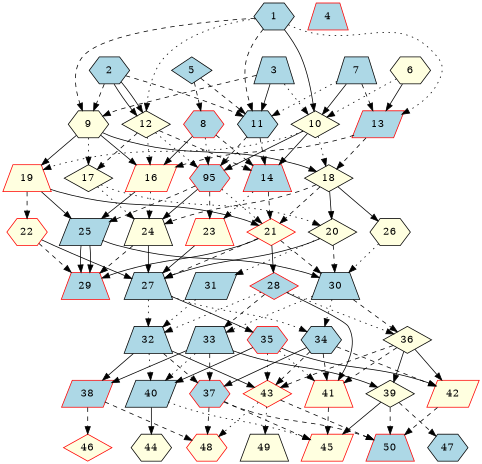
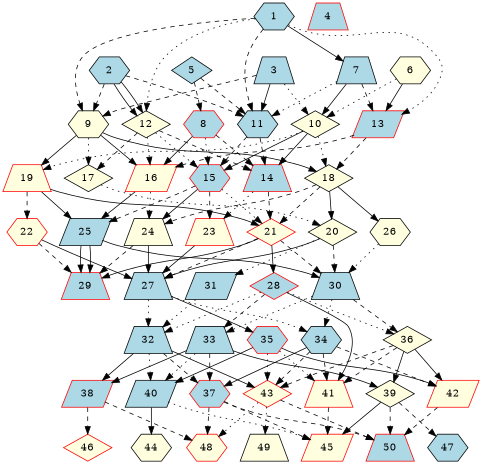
edge "1" -> "10": now "1" -> "7"
node "95": label "95" -> "15"
edge "17" -> "24": removed
